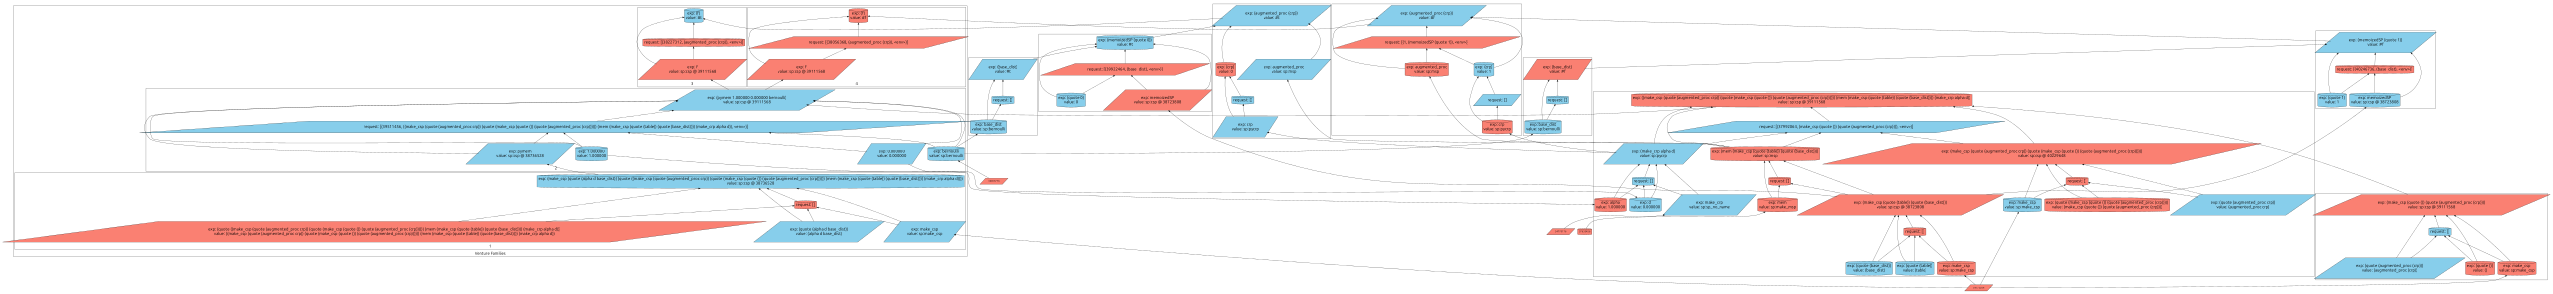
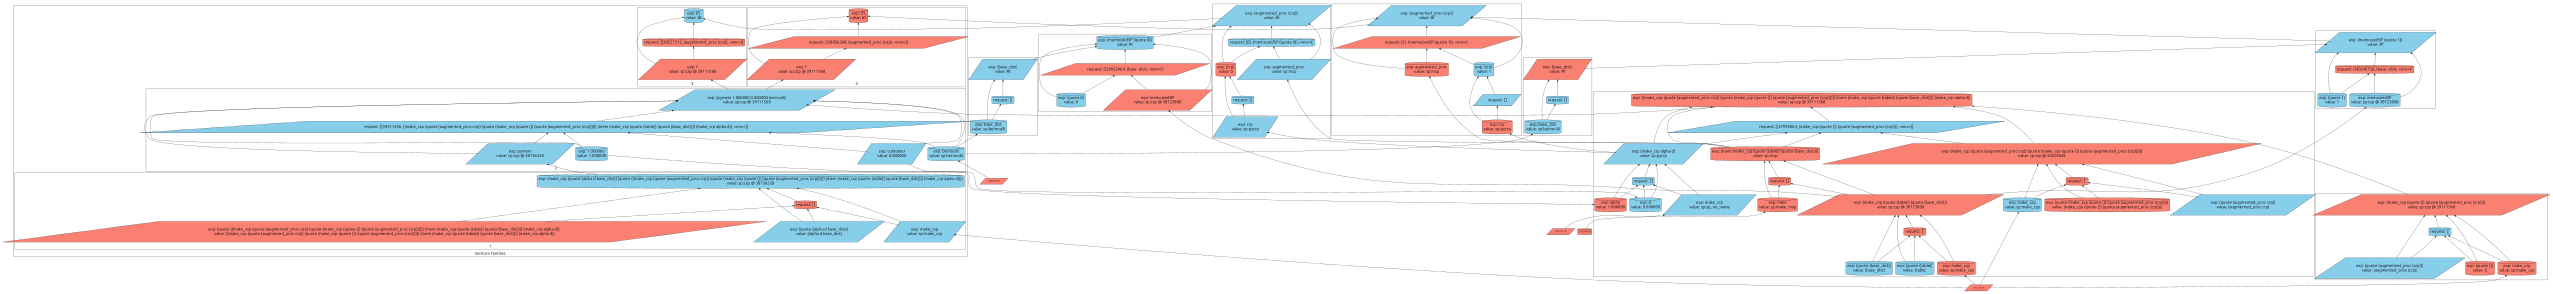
node "request: [(0, (memoizedSP (quote 0)), <env>)]": added
